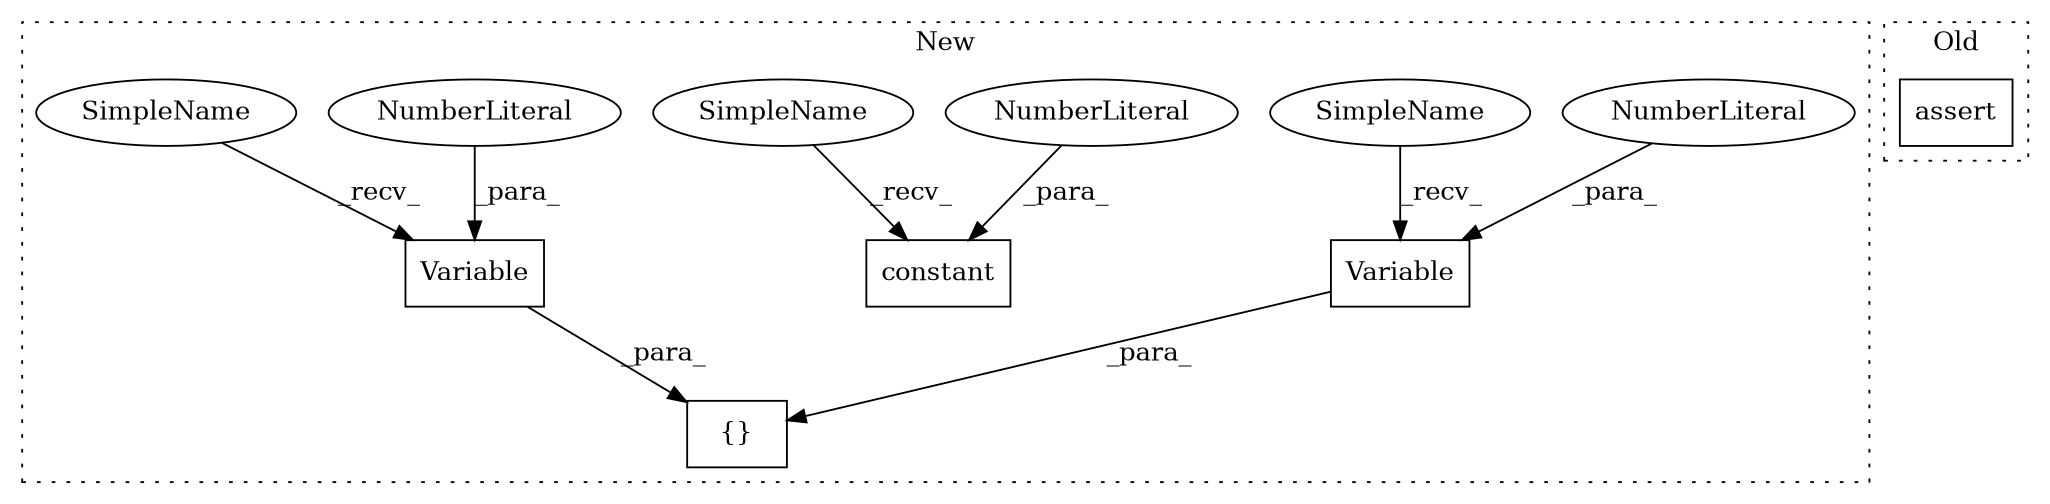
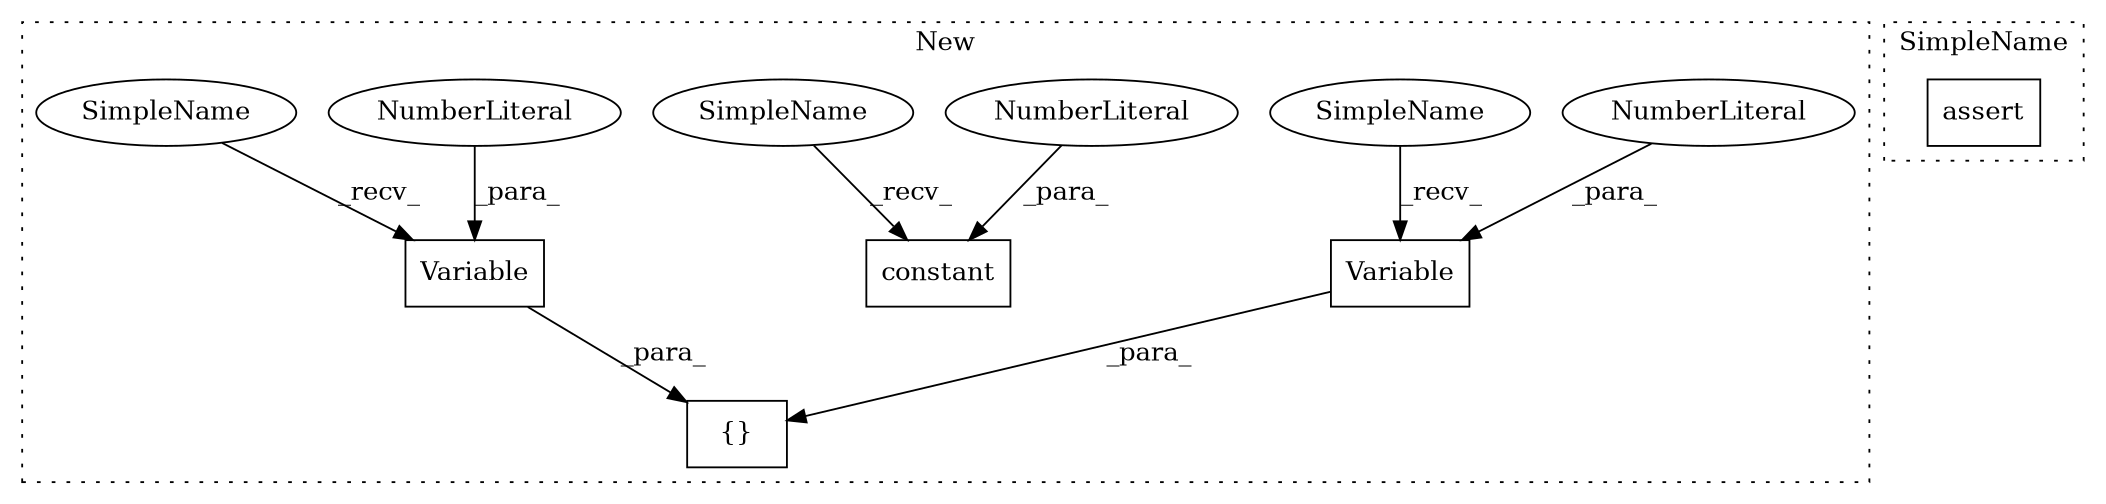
cluster "Old": label "Old" -> "SimpleName"
